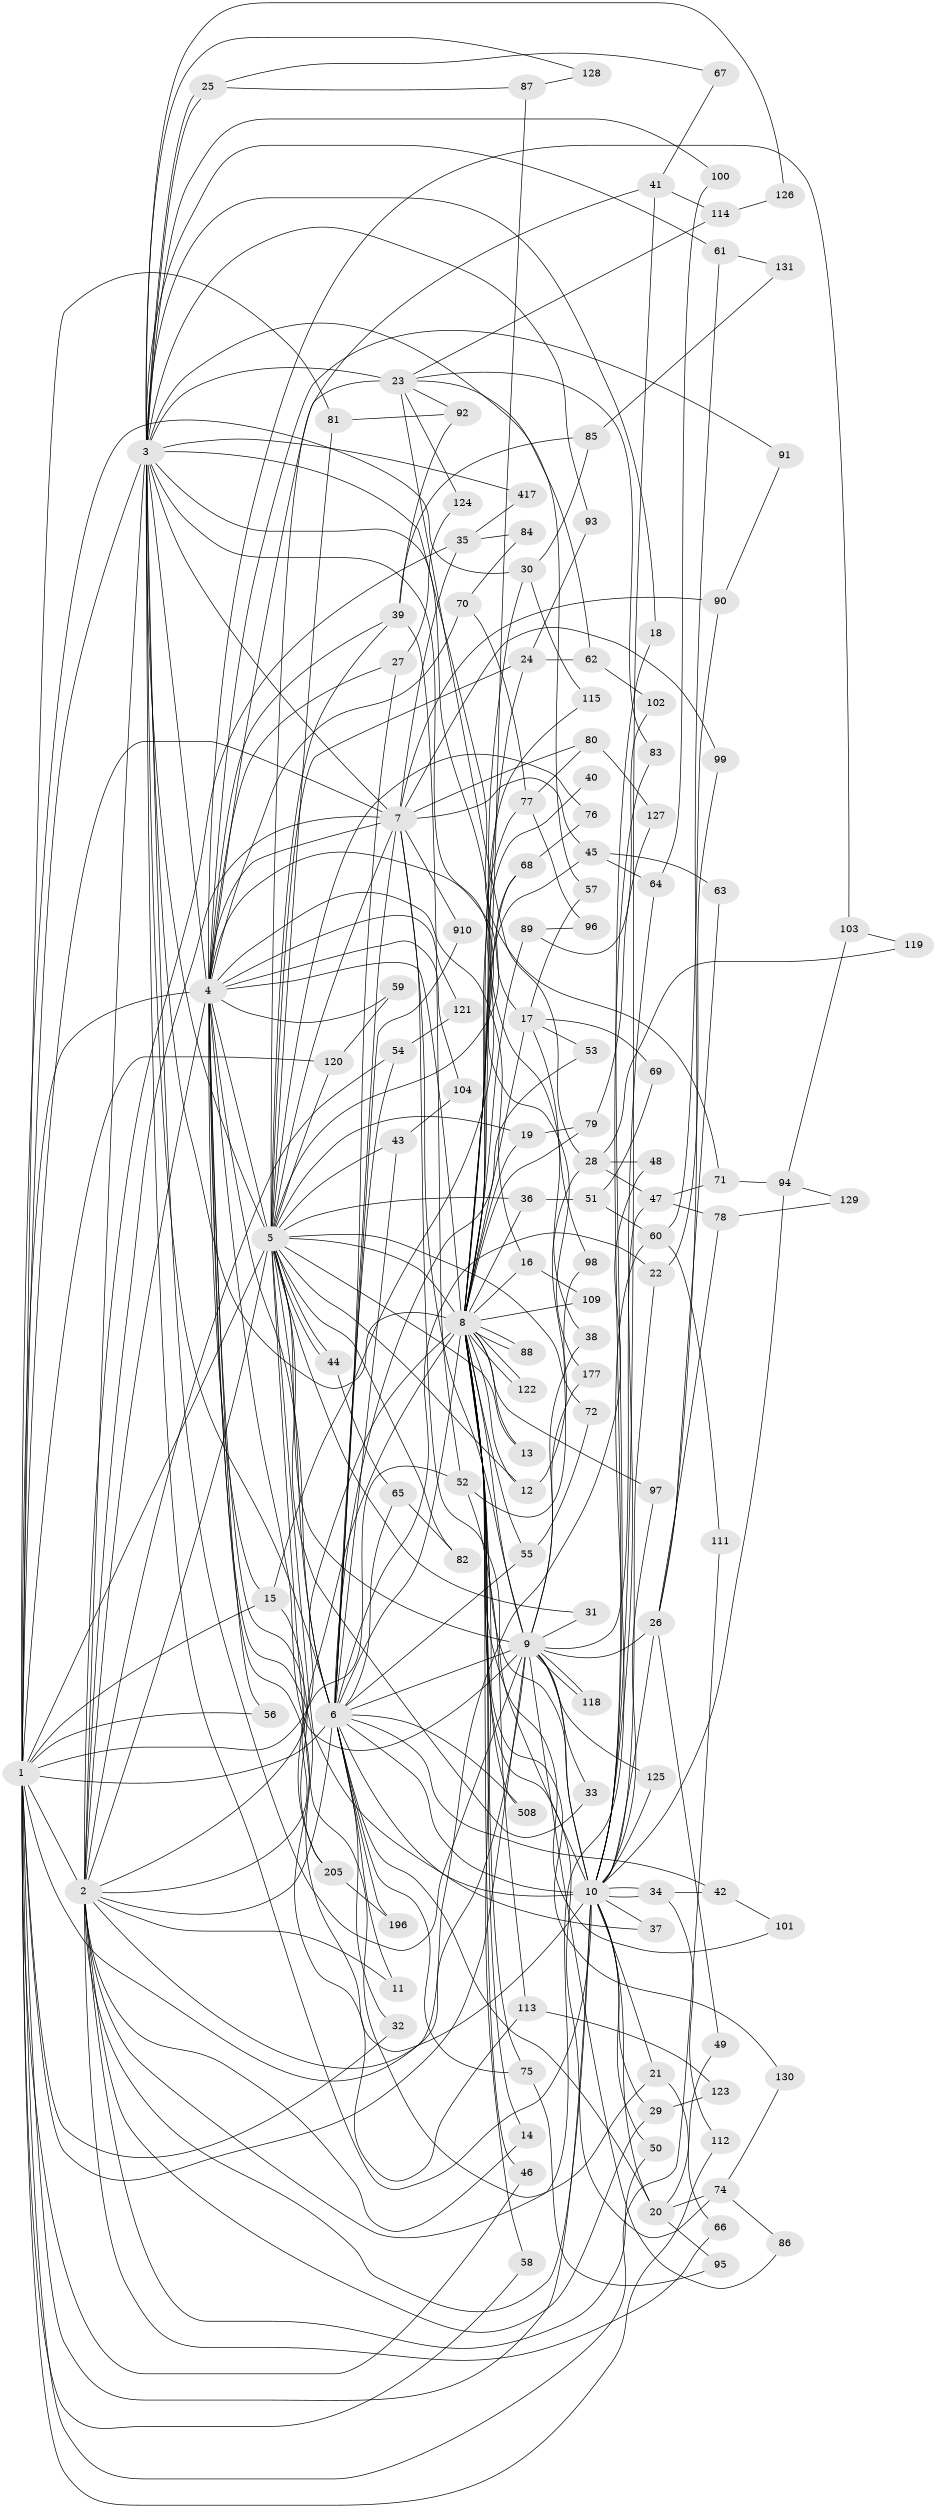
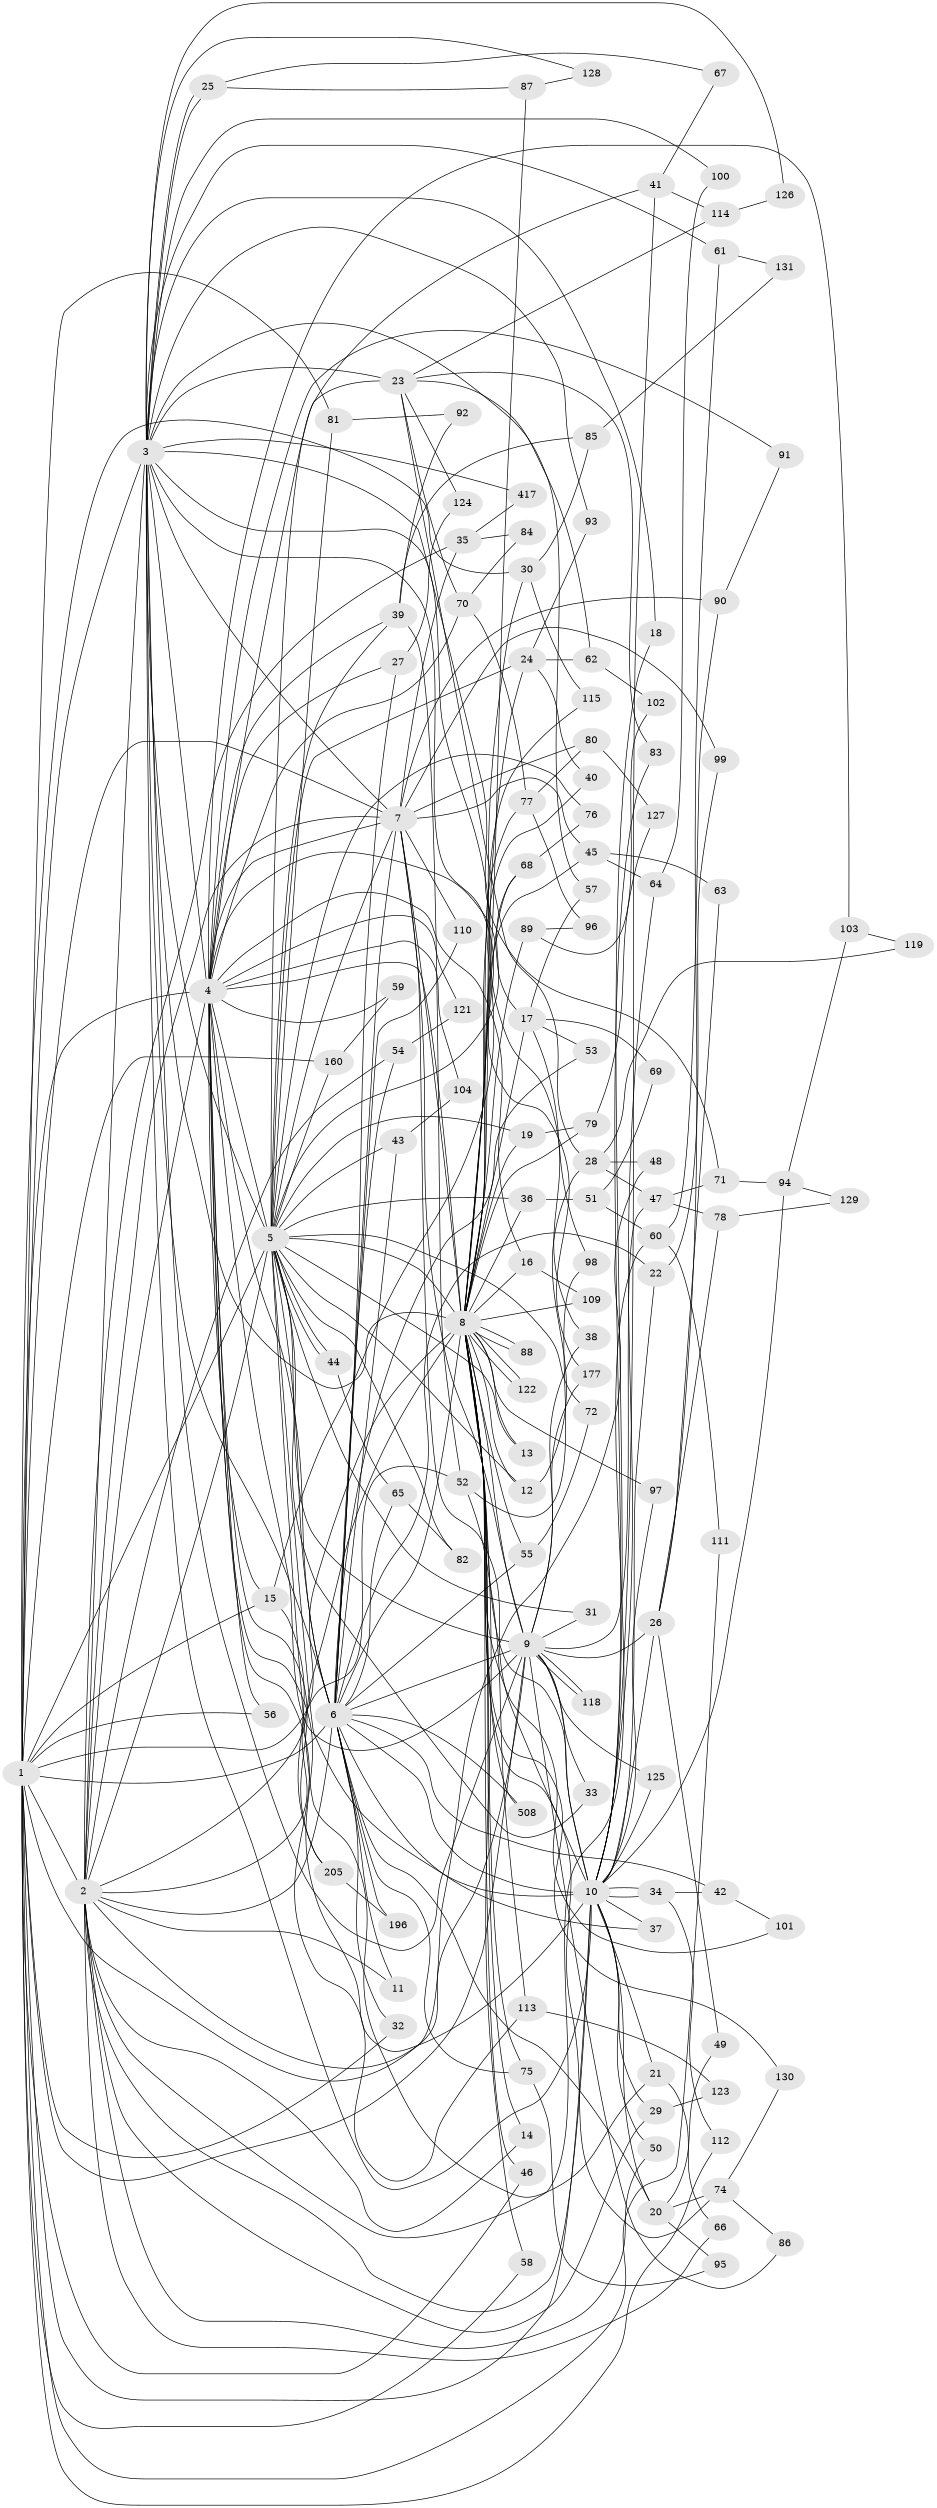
edge "23" -- "92": now "23" -- "70"
edge "24" -- "40": added
node "910": label "910" -> "110"
node "120": label "120" -> "160"
edge "7" -- "8": added
